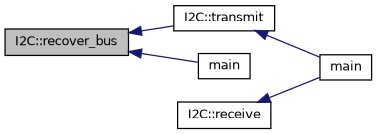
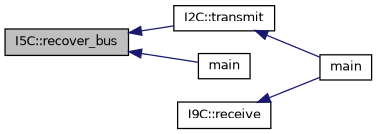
node "I2C::recover_bus": label "I2C::recover_bus" -> "I5C::recover_bus"
node "I2C::receive": label "I2C::receive" -> "I9C::receive"
